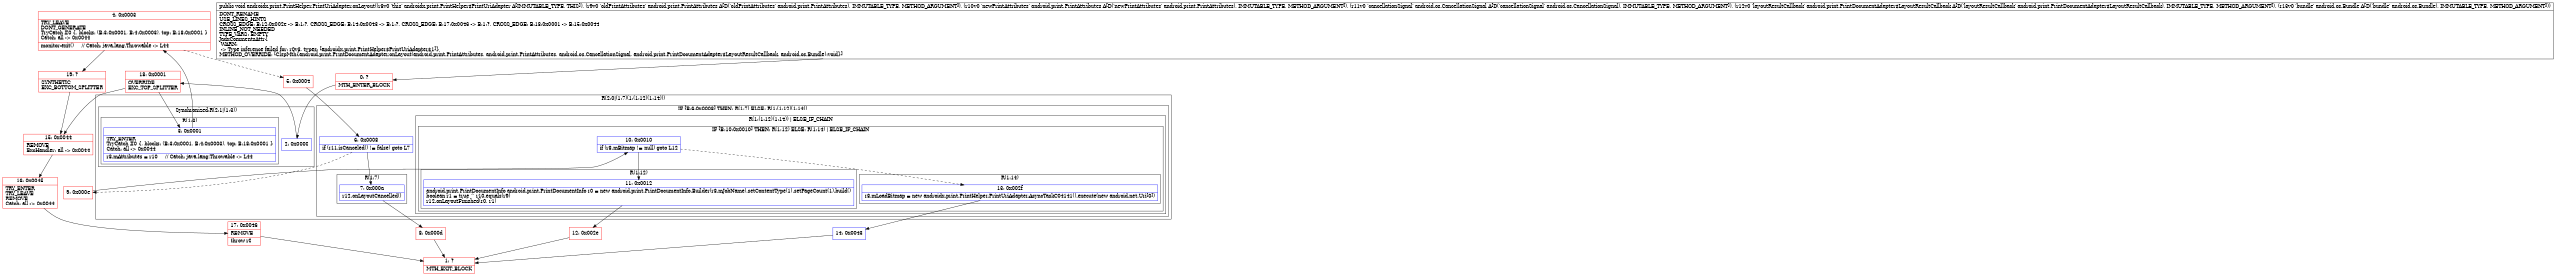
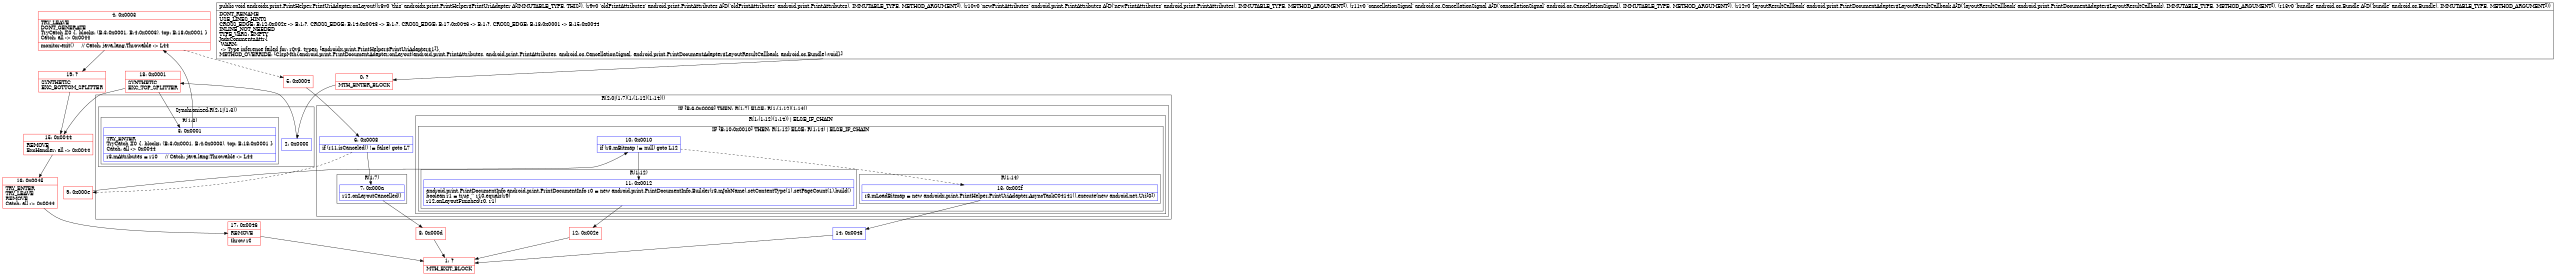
node "18: 0x0001": text "OVERRIDE" -> "SYNTHETIC"
